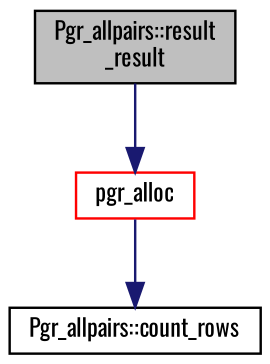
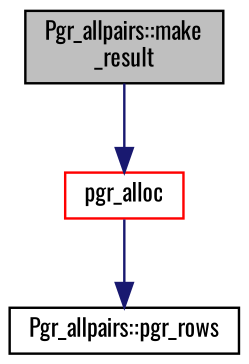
node "Pgr_allpairs::result _result": label "Pgr_allpairs::result _result" -> "Pgr_allpairs::make _result"
node "Pgr_allpairs::count_rows": label "Pgr_allpairs::count_rows" -> "Pgr_allpairs::pgr_rows"
